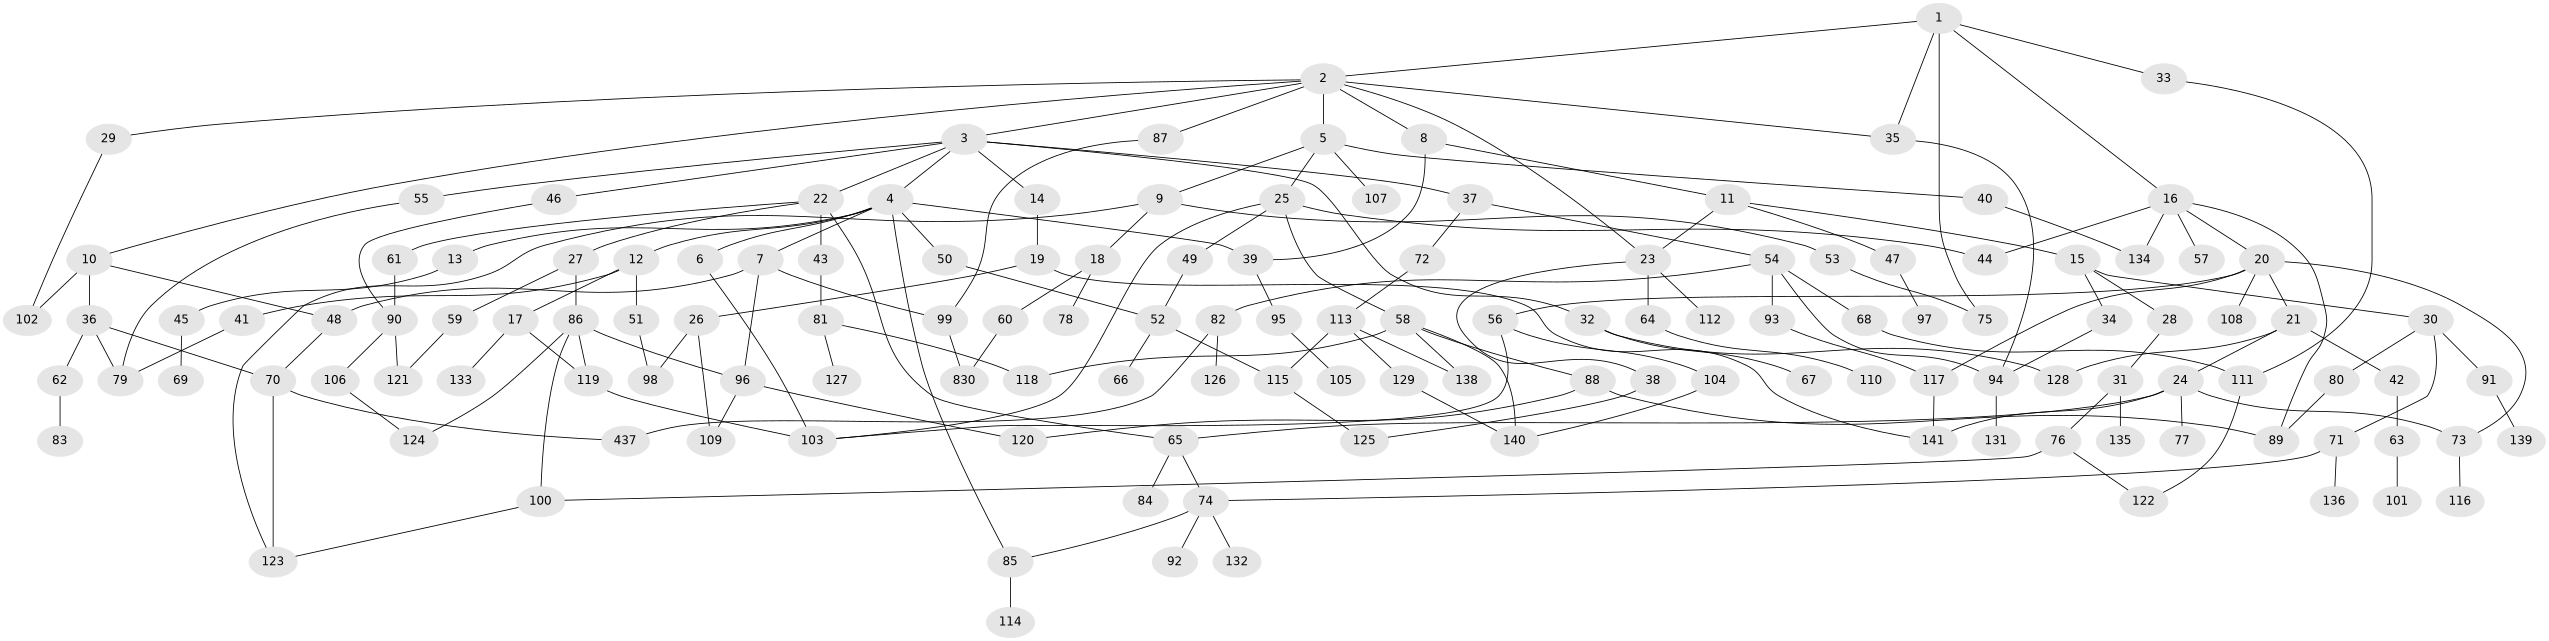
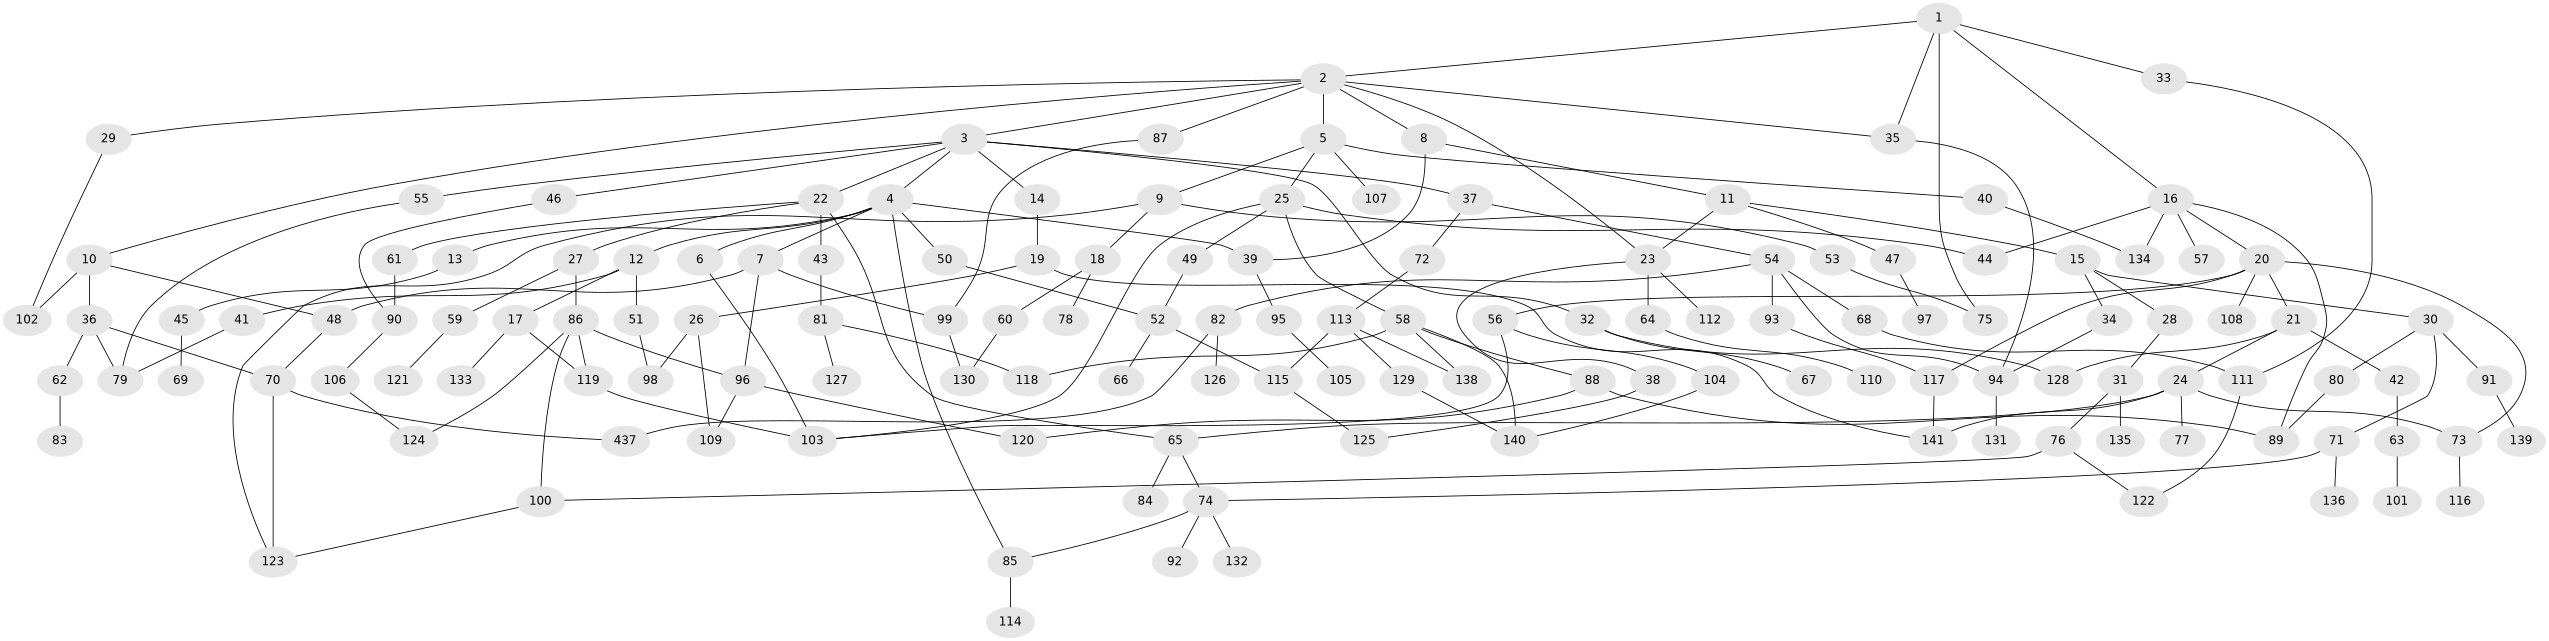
edge "90" -- "121": removed
node "830": label "830" -> "130"
